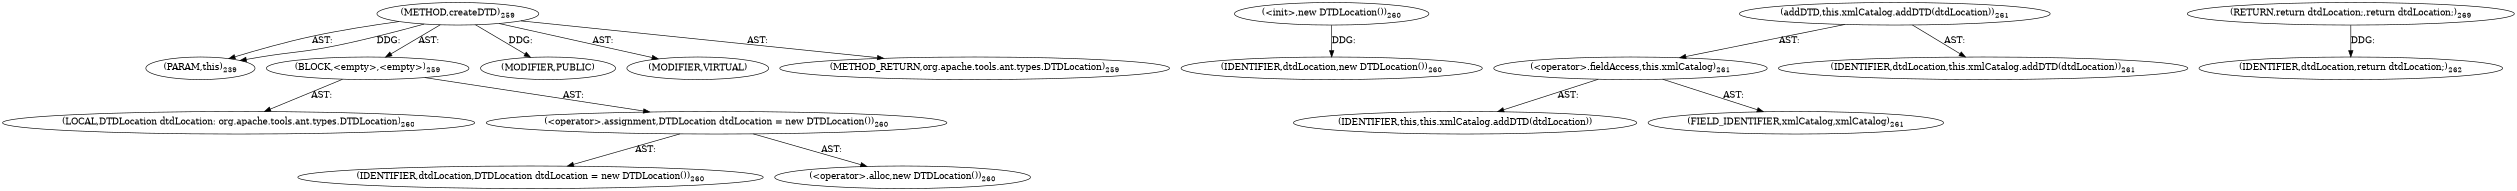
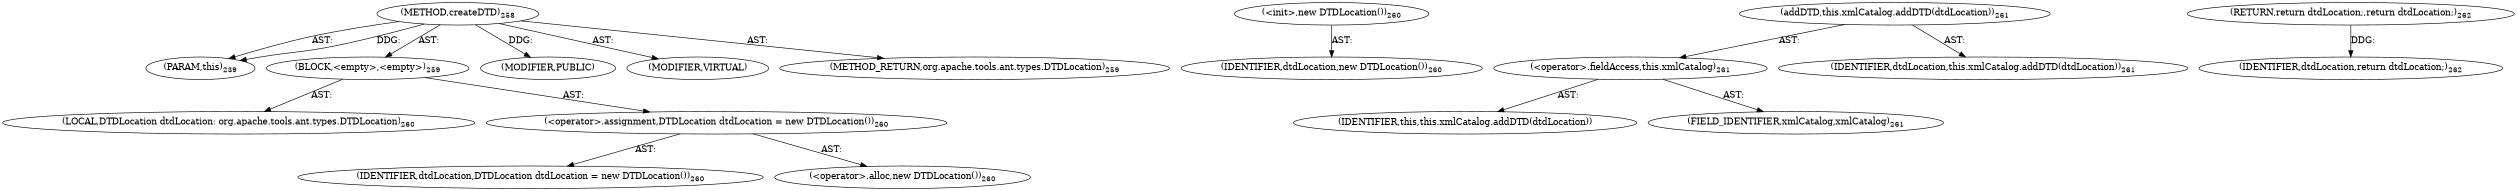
node "(METHOD,createDTD)": text "259" -> "258"
node "(RETURN,return dtdLocation;,return dtdLocation;)": text "269" -> "262"
edge "(<init>,new DTDLocation())" -> "(IDENTIFIER,dtdLocation,new DTDLocation())": label "DDG: " -> "AST: "
